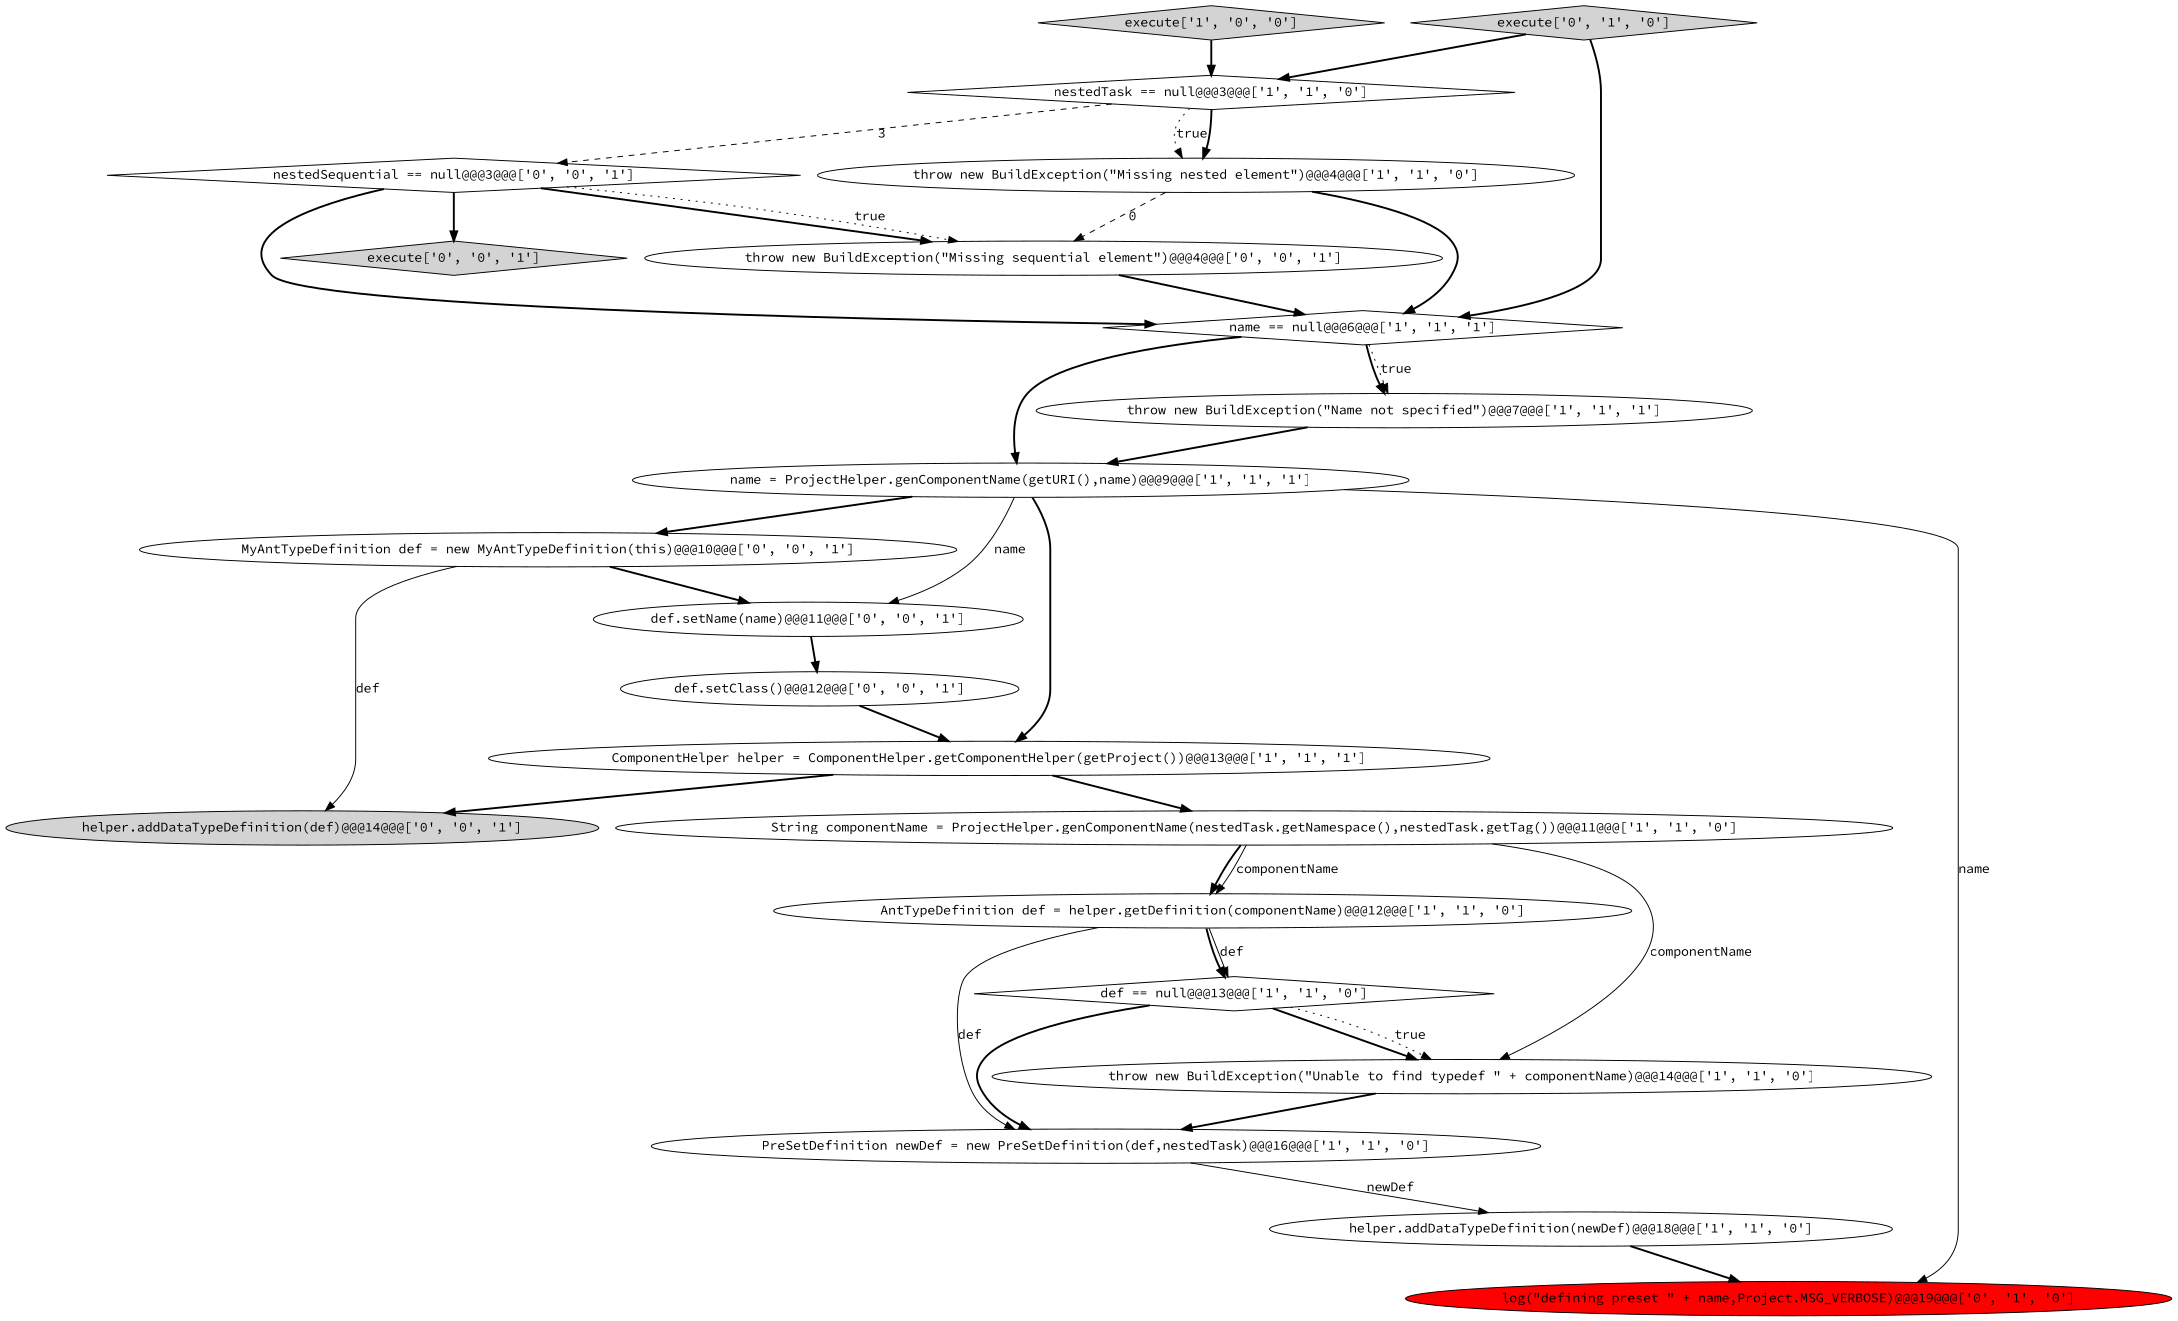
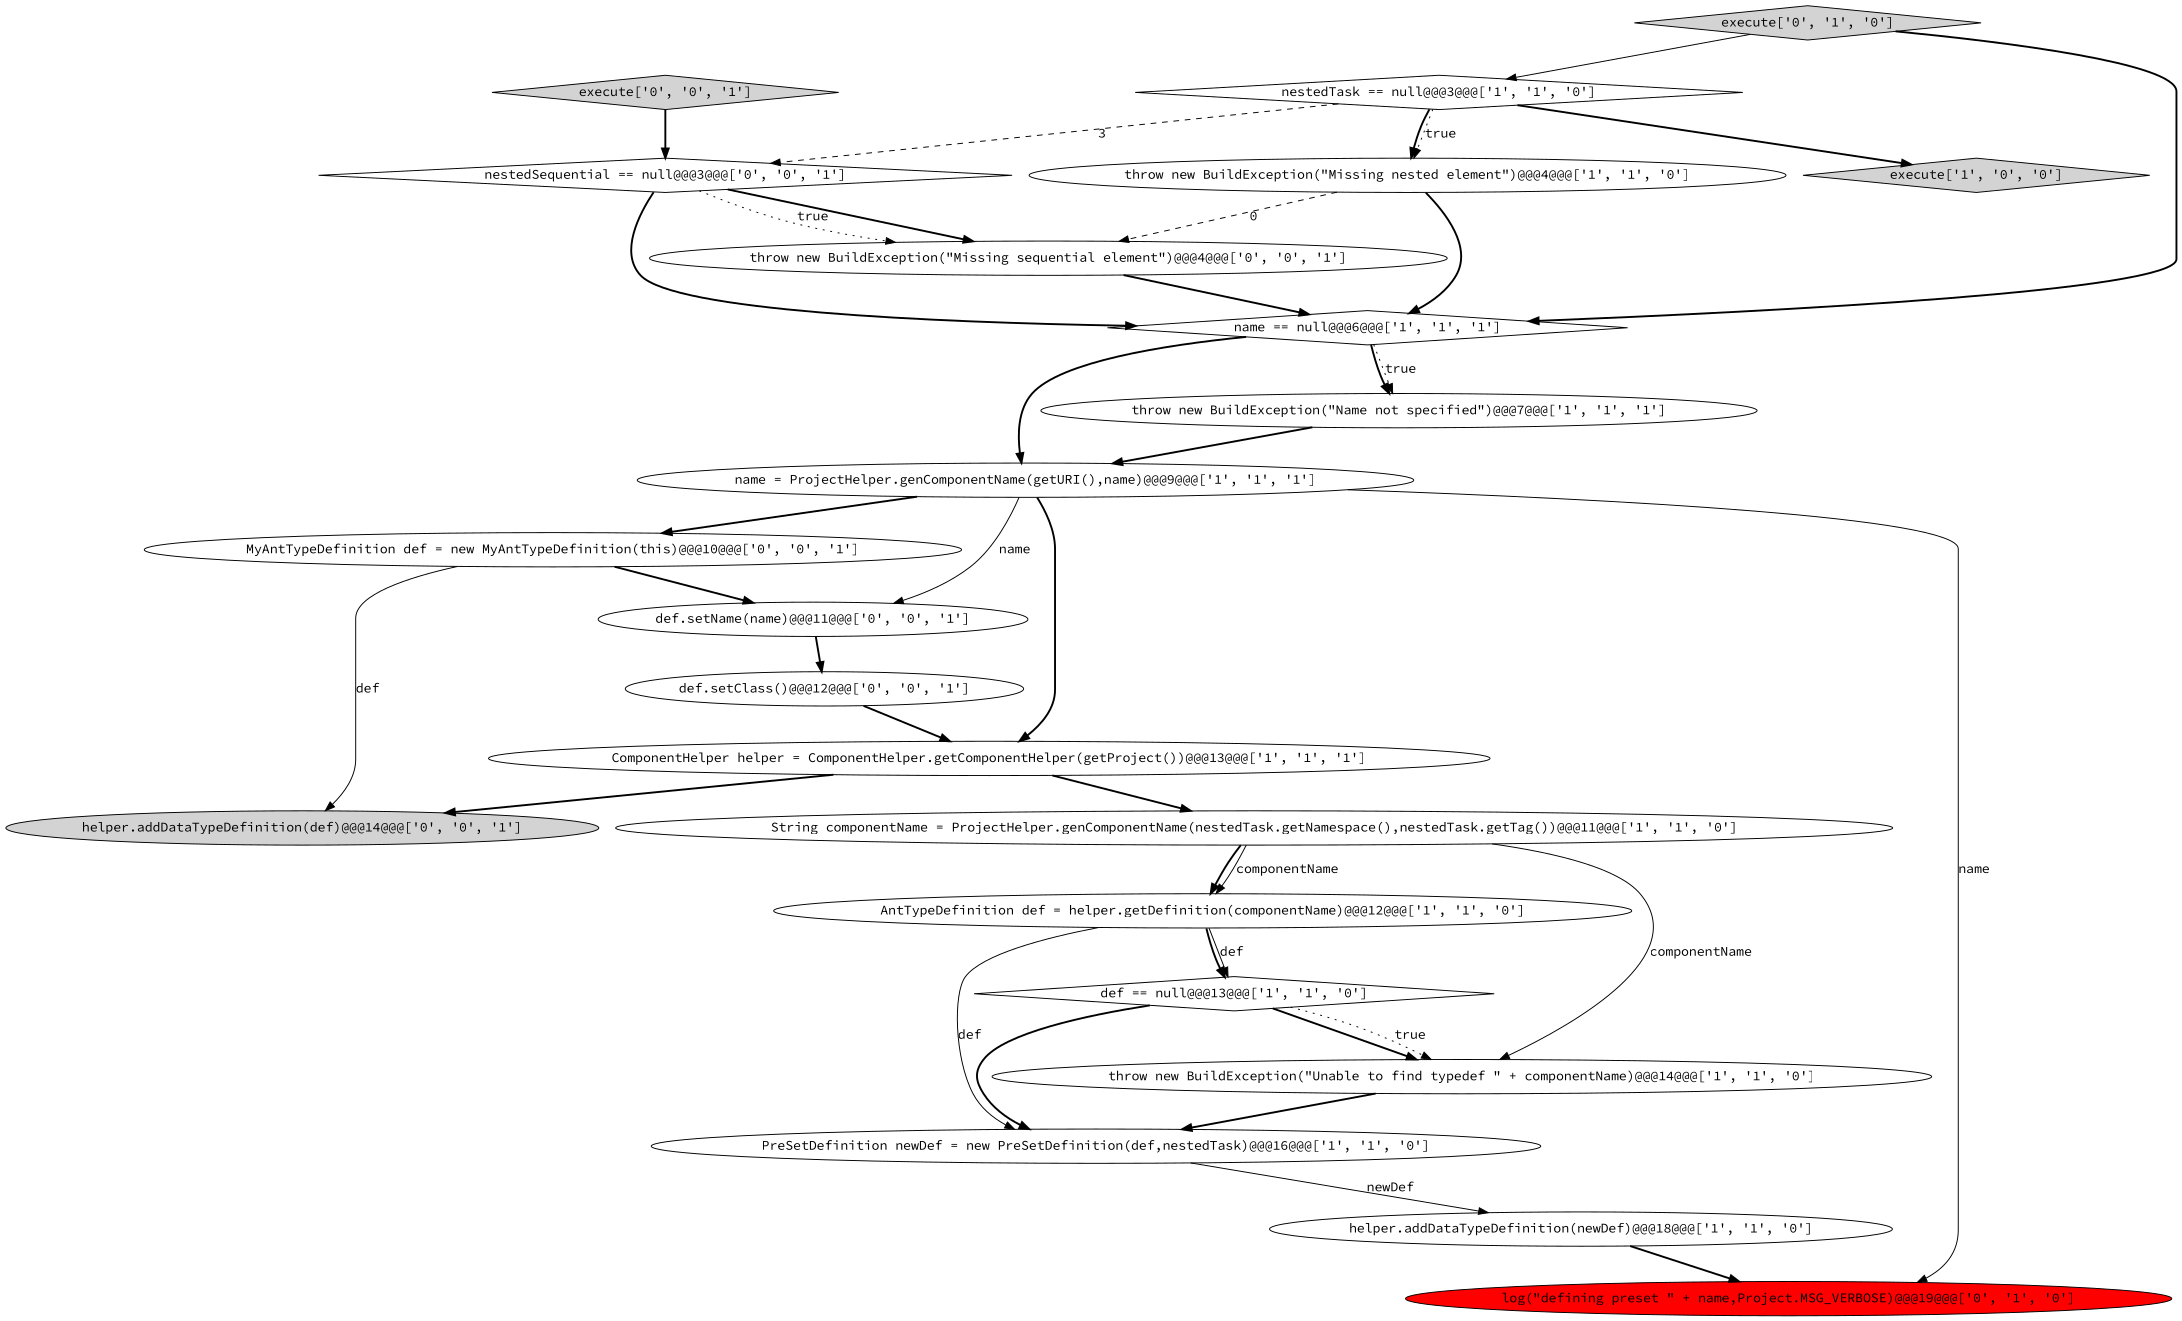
edge "execute['1', '0', '0']" -> "nestedTask == null@@@3@@@['1', '1', '0']": reversed
edge "execute['0', '1', '0']" -> "nestedTask == null@@@3@@@['1', '1', '0']": style bold -> solid
edge "nestedSequential == null@@@3@@@['0', '0', '1']" -> "execute['0', '0', '1']": reversed
